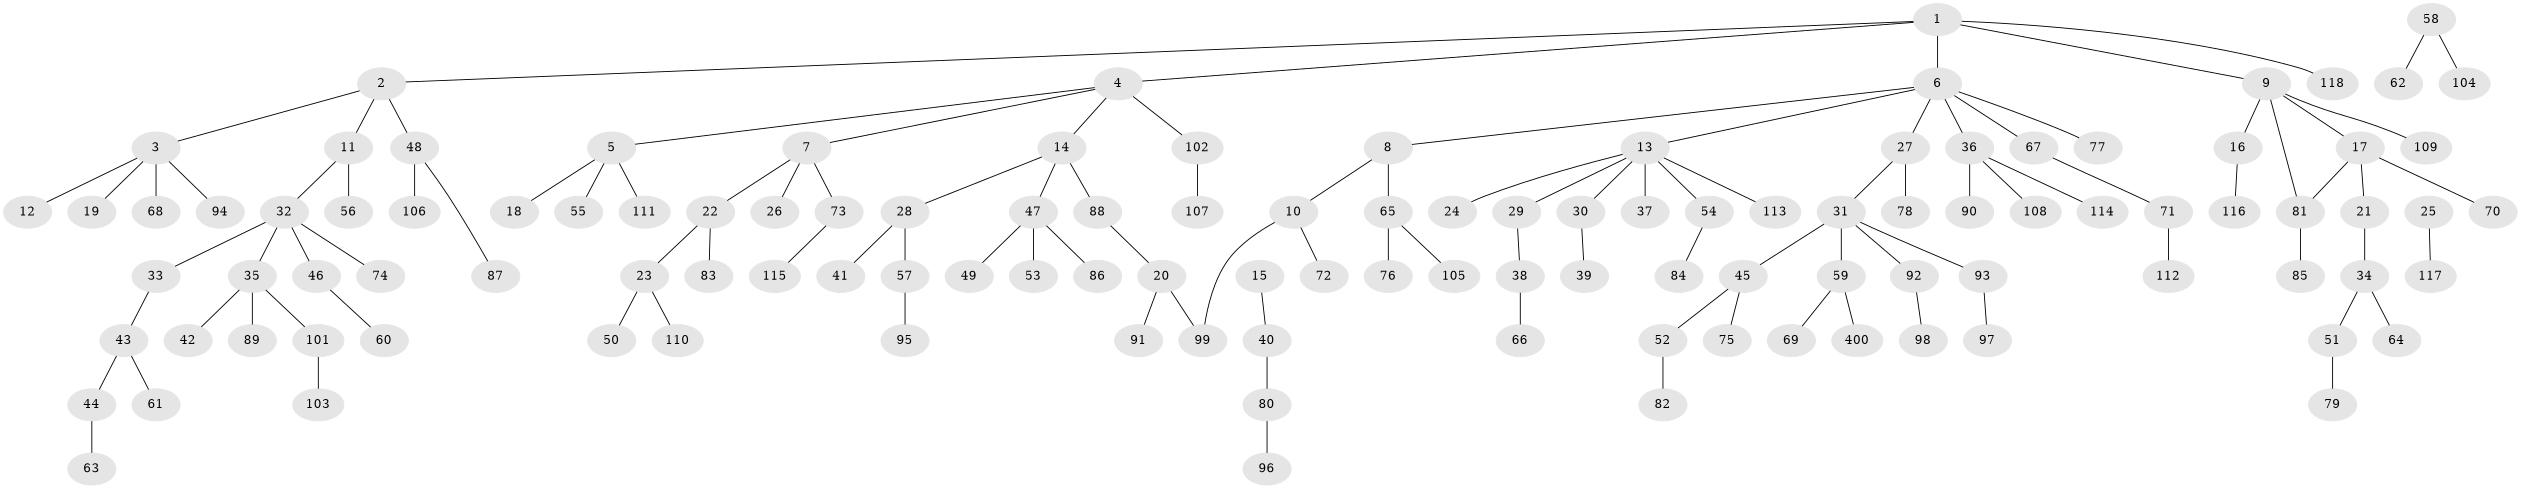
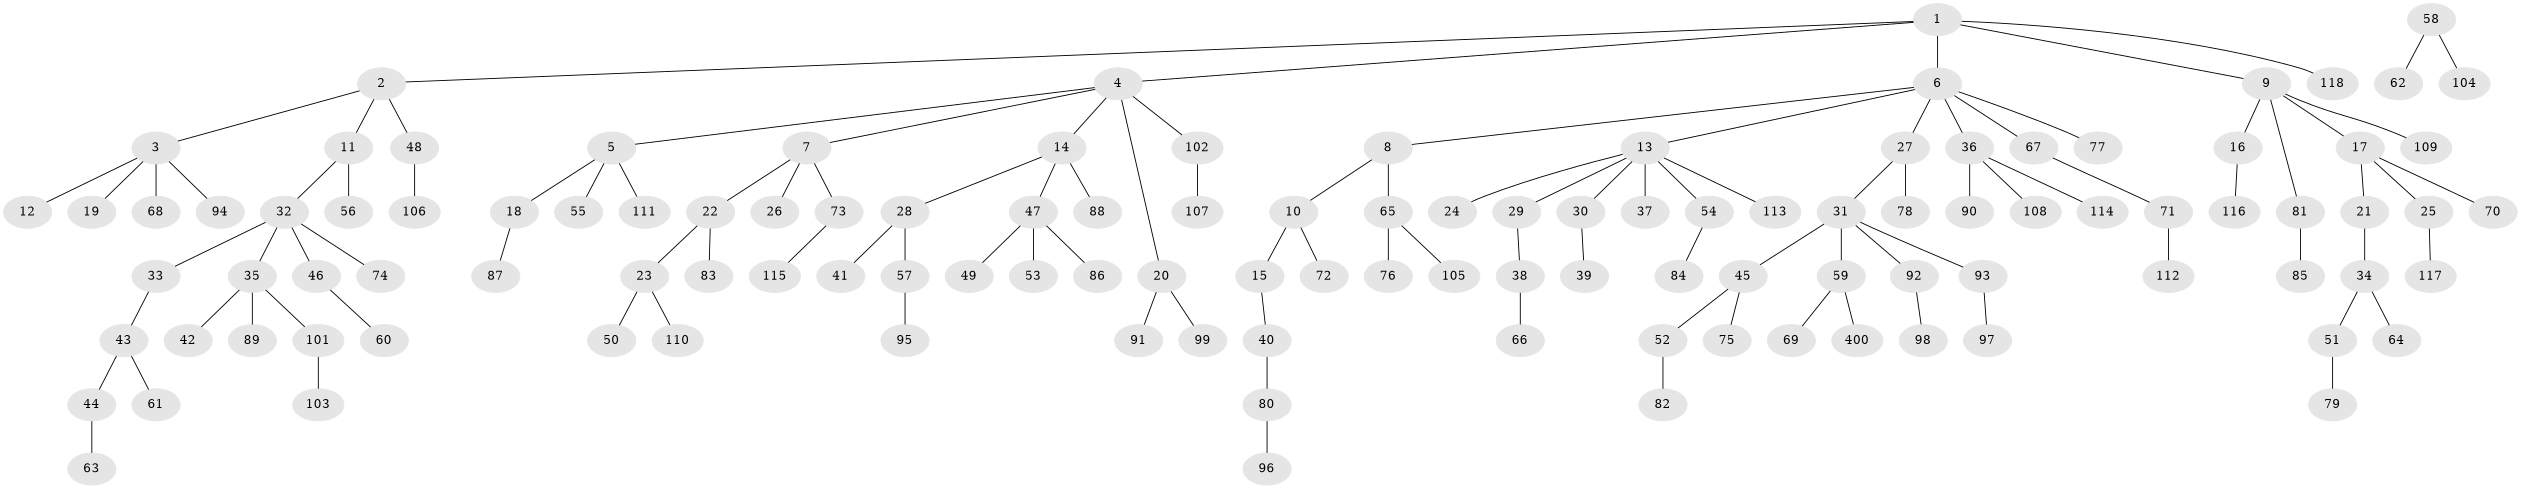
edge "17" -- "81": now "17" -- "25"
edge "48" -- "87": now "18" -- "87"
edge "88" -- "20": now "4" -- "20"
edge "10" -- "99": now "10" -- "15"
